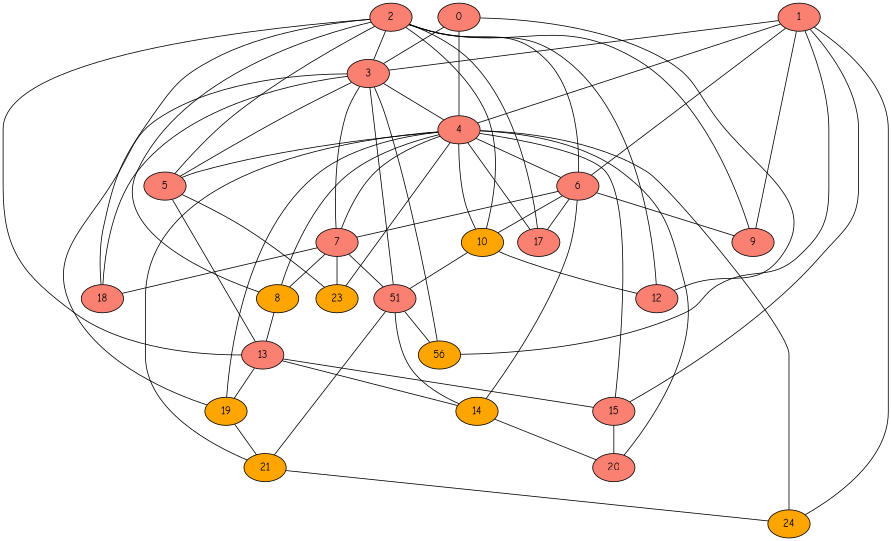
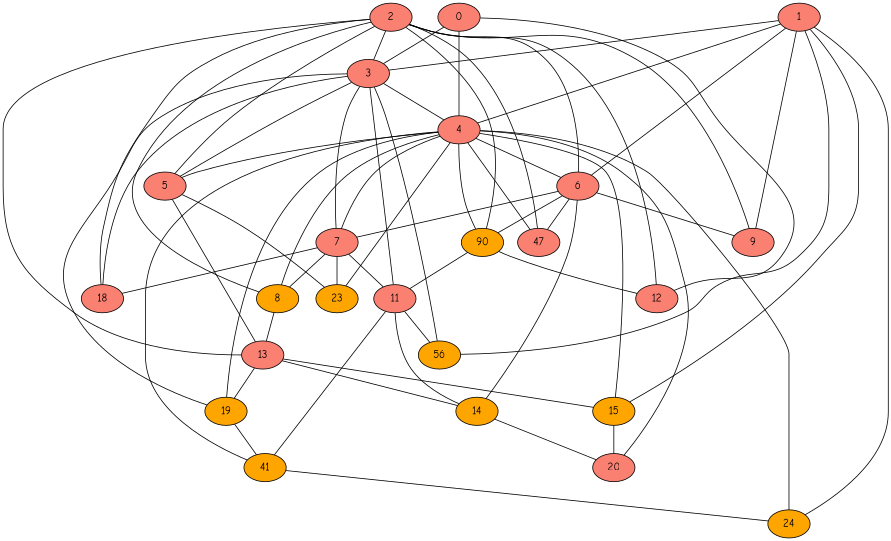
node "10": label "10" -> "90"
node "17": label "17" -> "47"
node "51": label "51" -> "11"
node "15": fillcolor salmon -> orange
node "21": label "21" -> "41"
